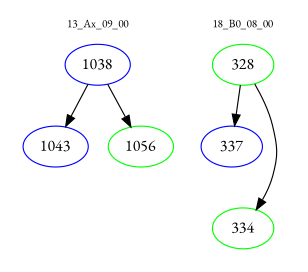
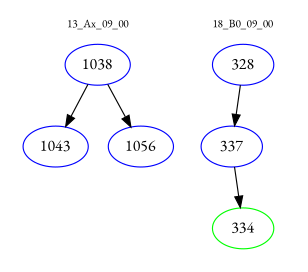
cluster "18_B0_08_00": label "18_B0_08_00" -> "18_B0_09_00"
node "328": color green -> blue
edge "328" -> "334": now "337" -> "334"
node "1056": color green -> blue
